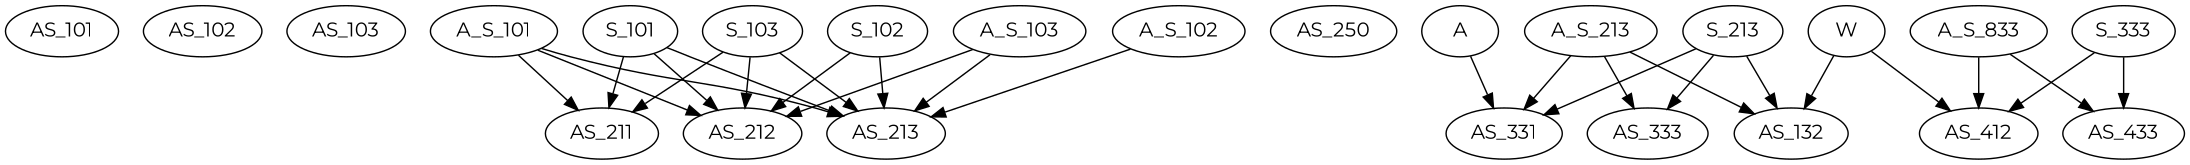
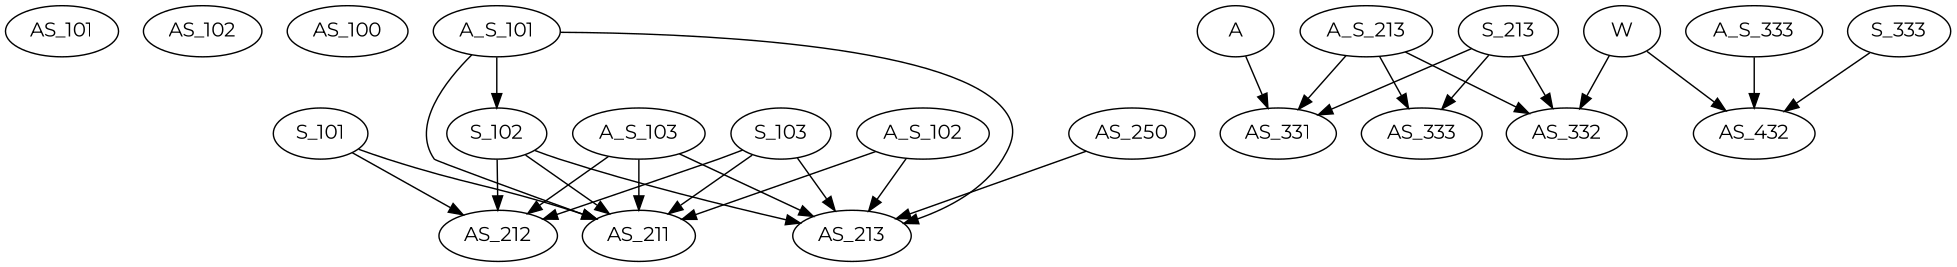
node "AS_103": label "AS_103" -> "AS_100"
node "A_S_833": label "A_S_833" -> "A_S_333"
edge "A_S_101" -> "AS_212": now "A_S_101" -> "S_102"
edge "S_101" -> "AS_213": now "AS_250" -> "AS_213"
node "AS_132": label "AS_132" -> "AS_332"
node "AS_412": label "AS_412" -> "AS_432"
node "AS_433": removed
edge "A_S_103" -> "AS_211": added
edge "S_102" -> "AS_211": added
edge "A_S_102" -> "AS_211": added
